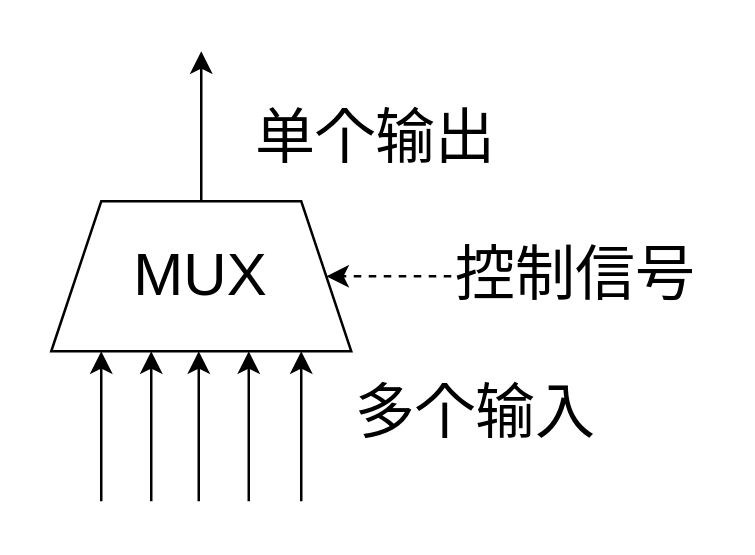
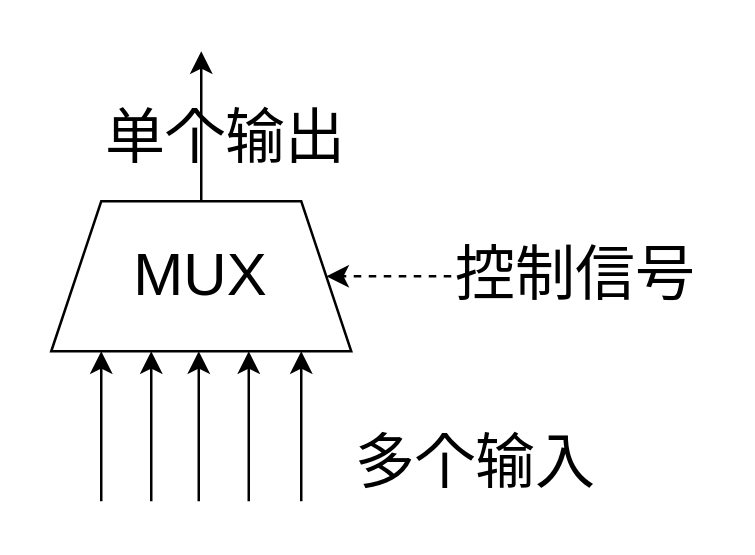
node "单个输出": moved (376, 139) -> (226, 139)
node "多个输入": moved (476, 414) -> (476, 464)
